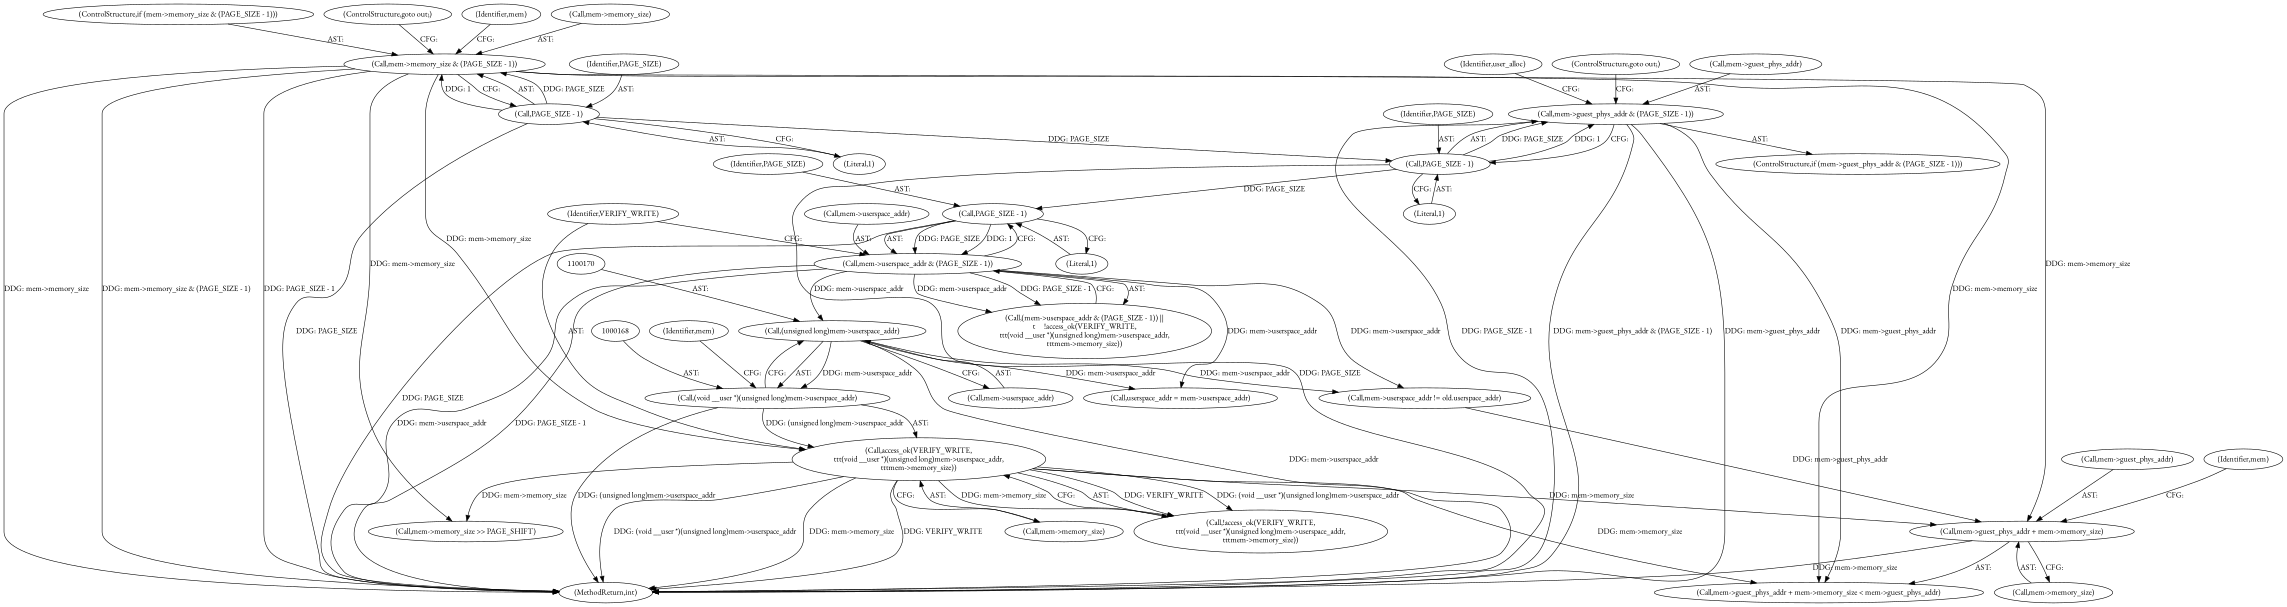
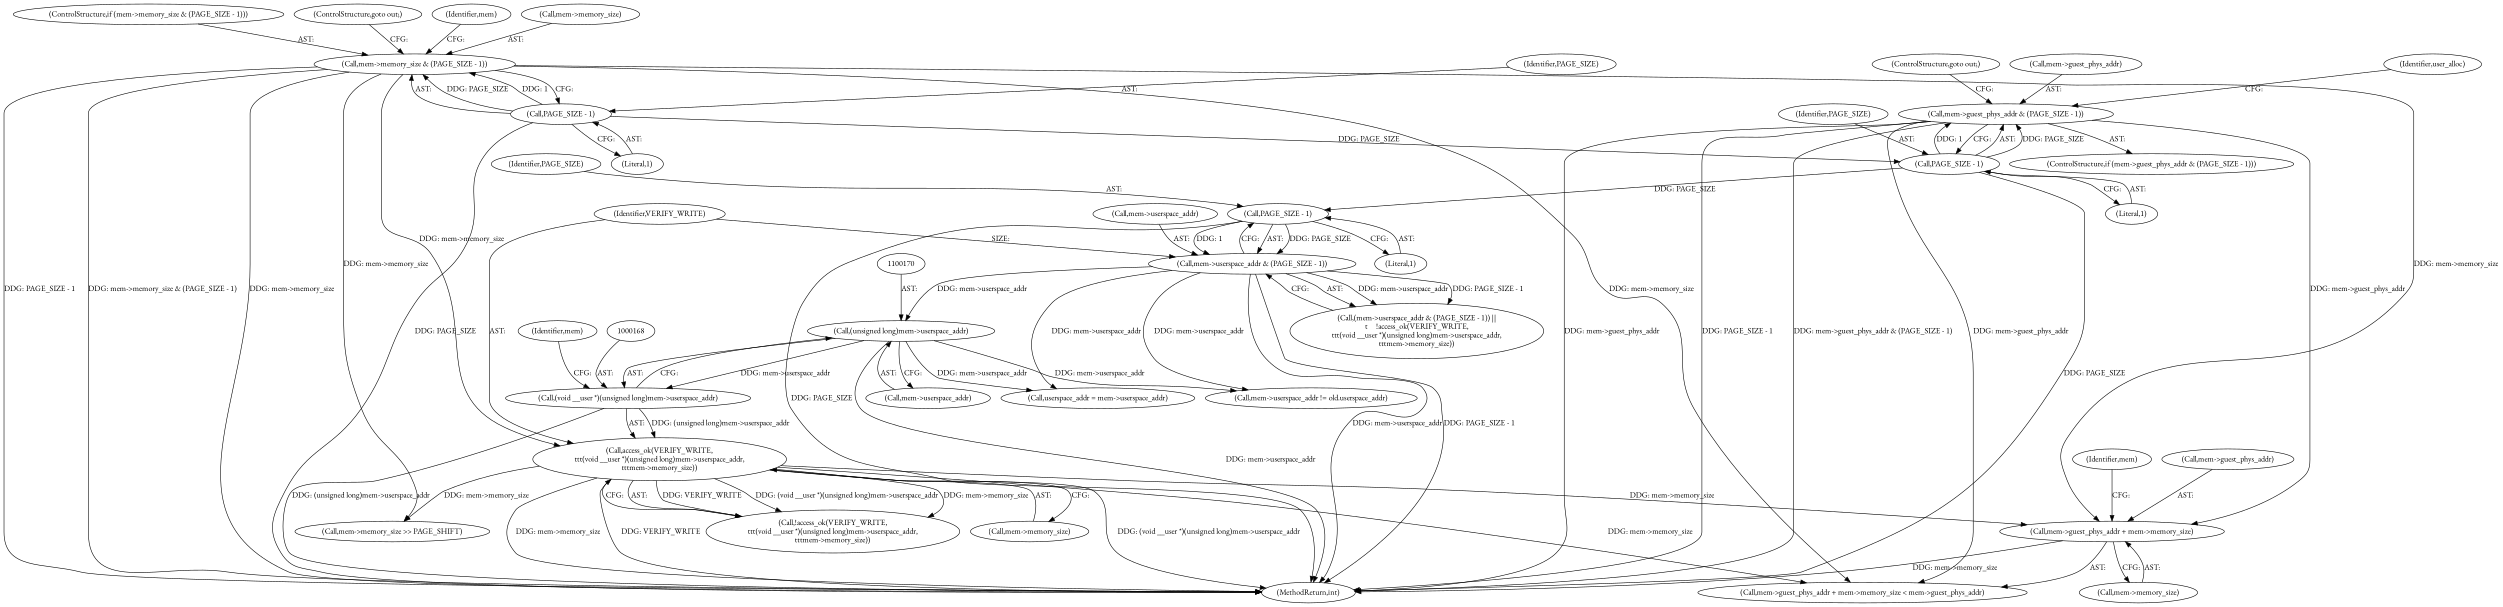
edge "(Identifier,VERIFY_WRITE)" -> "(Call,mem->userspace_addr & (PAGE_SIZE - 1))": label "CFG: " -> "SIZE: "
edge "(Call,mem->userspace_addr != old.userspace_addr)" -> "(Call,mem->guest_phys_addr + mem->memory_size)": now "(Call,mem->guest_phys_addr & (PAGE_SIZE - 1))" -> "(Call,mem->guest_phys_addr + mem->memory_size)"
